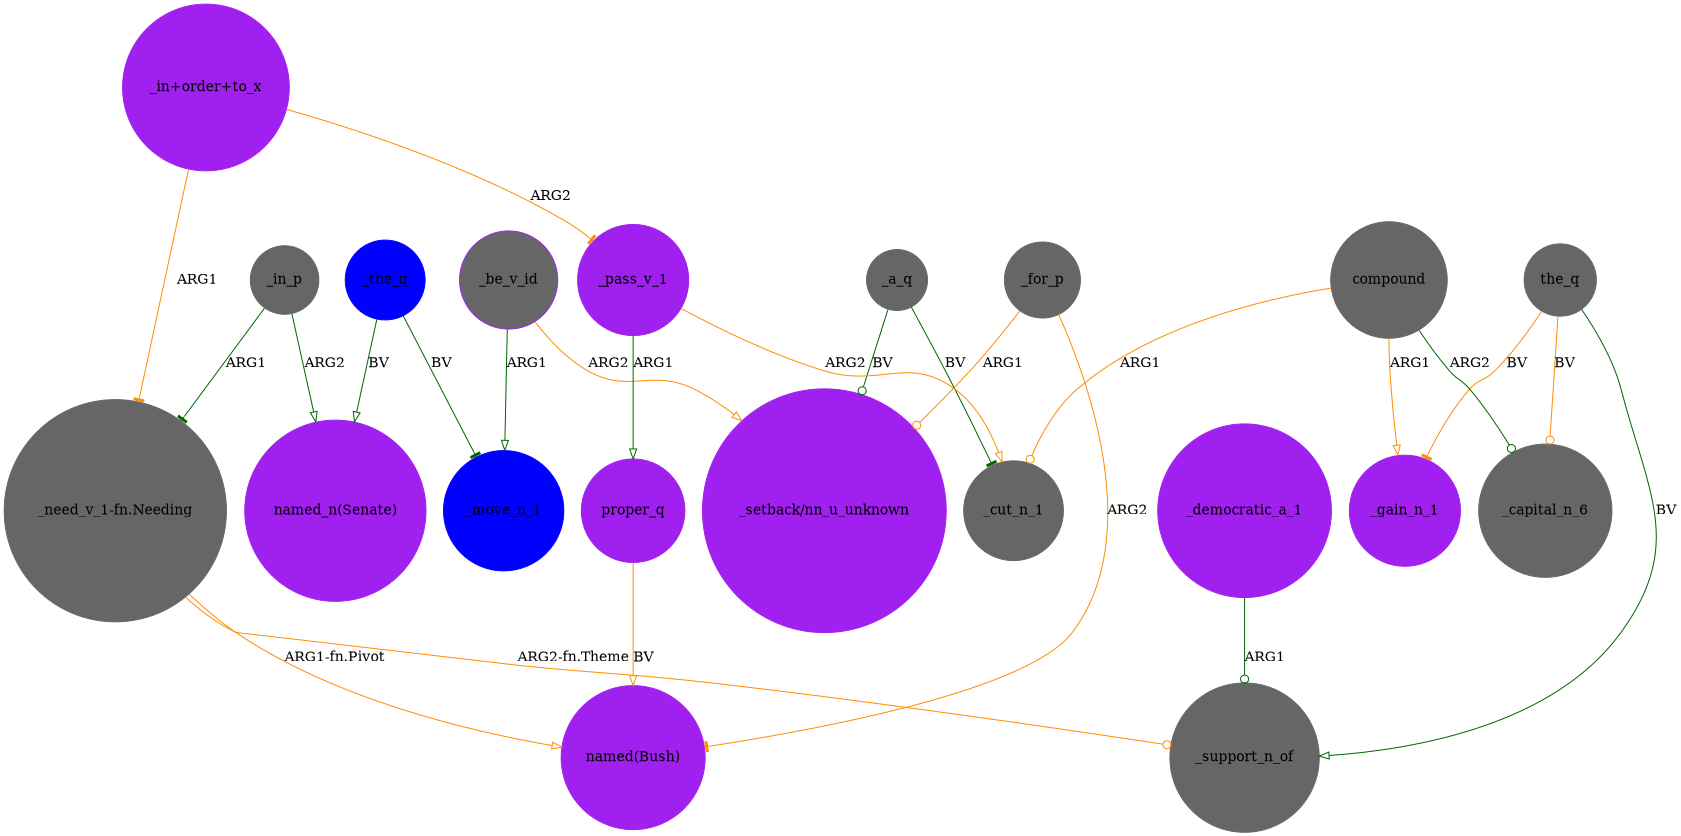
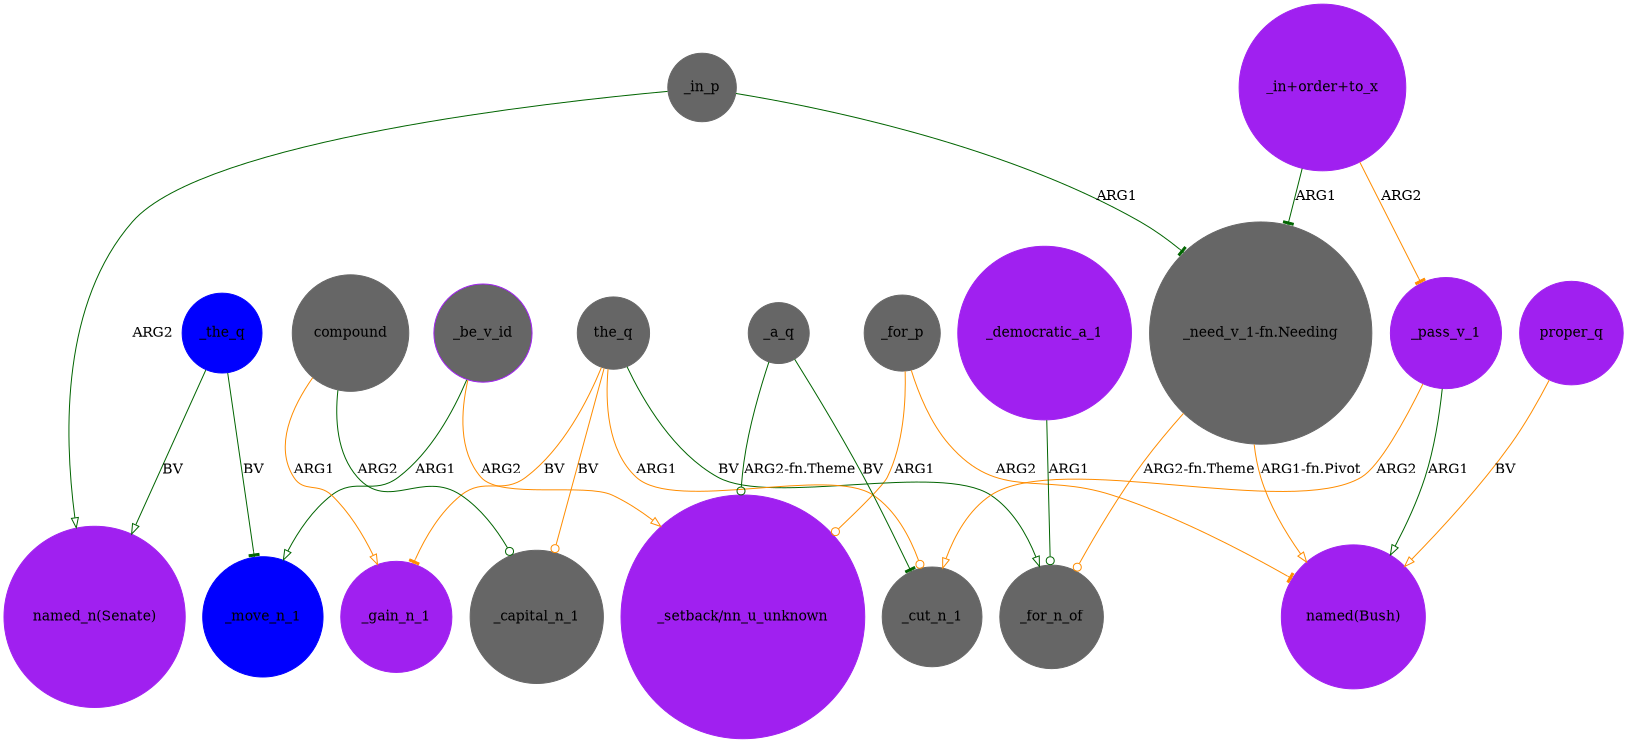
edge "_in+order+to_x" -> "_need_v_1-fn.Needing": color darkorange -> darkgreen
edge "compound" -> "_cut_n_1": now "the_q" -> "_cut_n_1"
edge "_a_q" -> "_setback/nn_u_unknown": label "BV" -> "ARG2-fn.Theme"
edge "_pass_v_1" -> "proper_q": now "_pass_v_1" -> "named(Bush)"
node "_capital_n_6": label "_capital_n_6" -> "_capital_n_1"
node "_support_n_of": label "_support_n_of" -> "_for_n_of"
